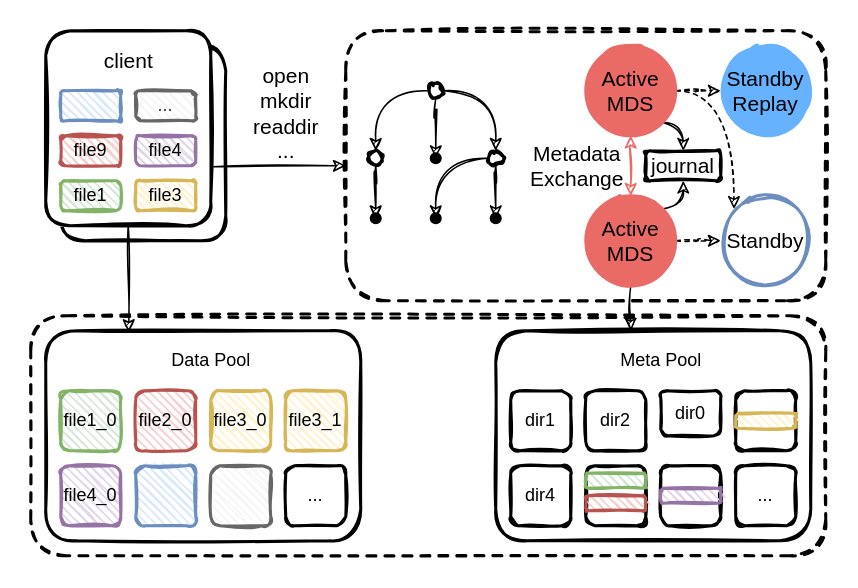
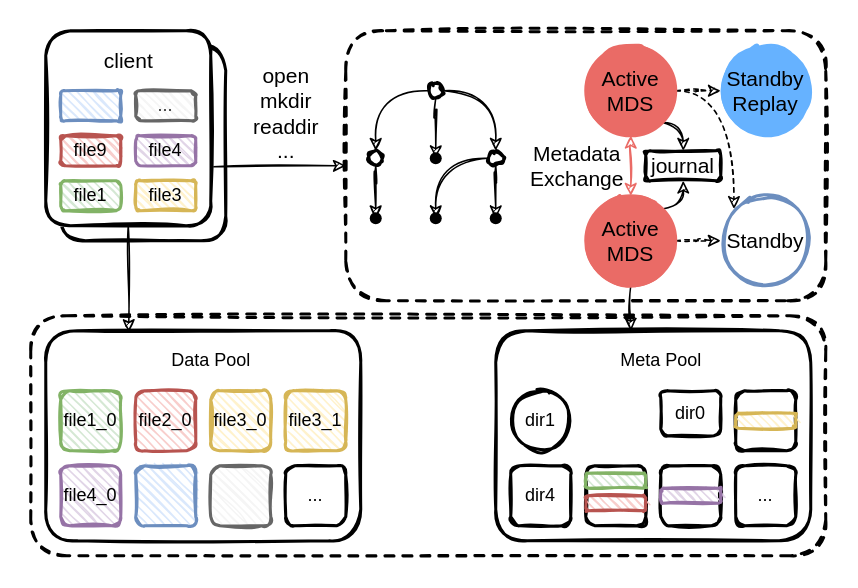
node "dir1": shape rounded rectangle -> ellipse
node "dir2": removed
